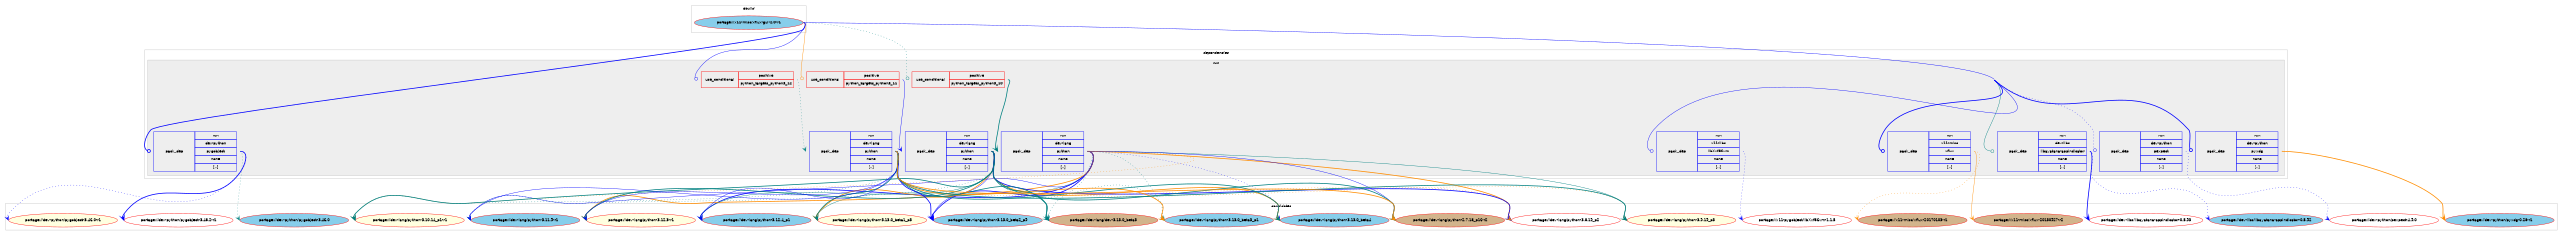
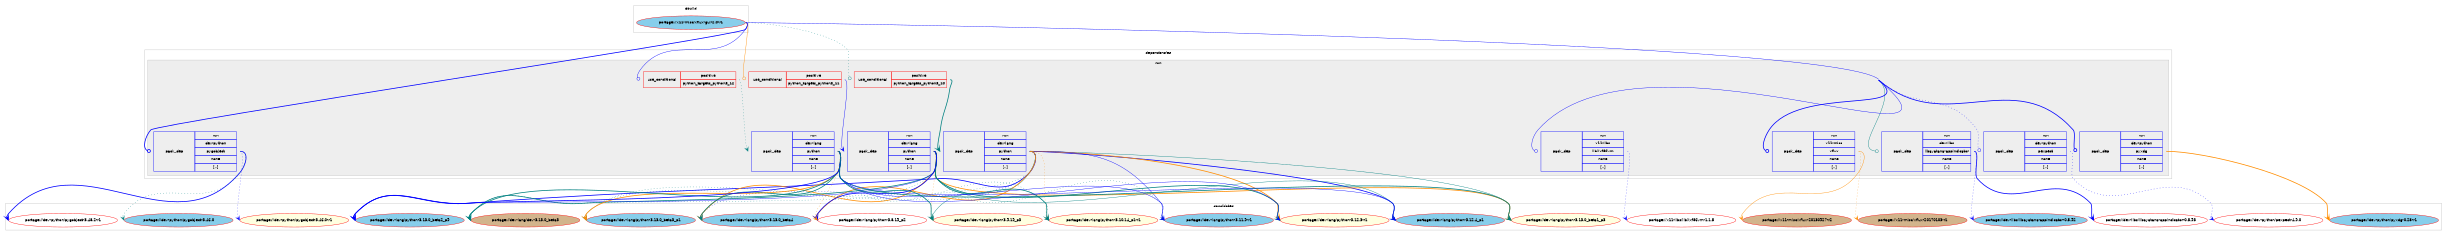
node "portage://dev-lang/python-2.7.18_p16-r2": removed
node "portage://x11-pygobject/libXxf86vm-1.1.5": label "portage://x11-pygobject/libXxf86vm-1.1.5" -> "portage://x11-libs/libXxf86vm-1.1.5"
